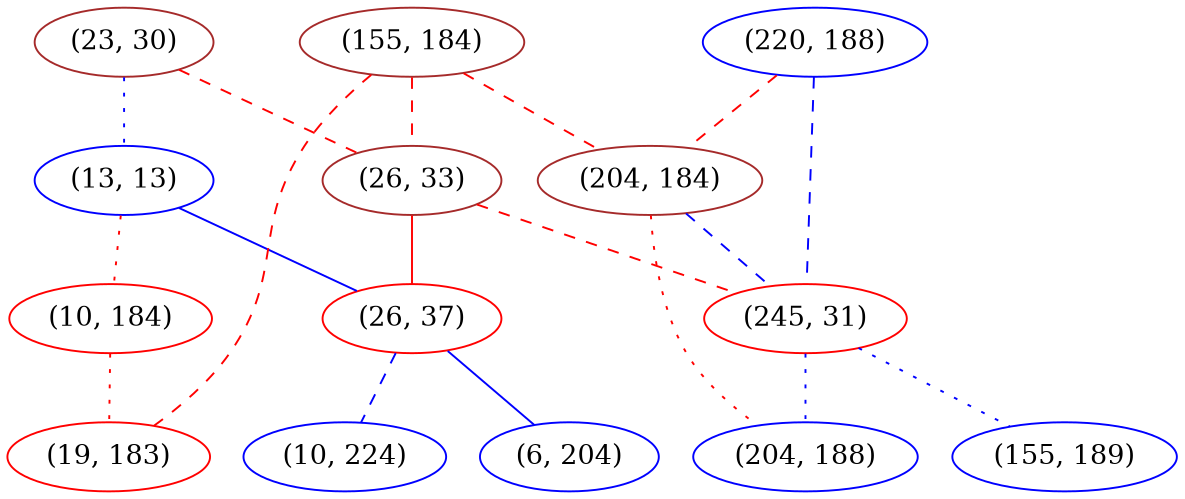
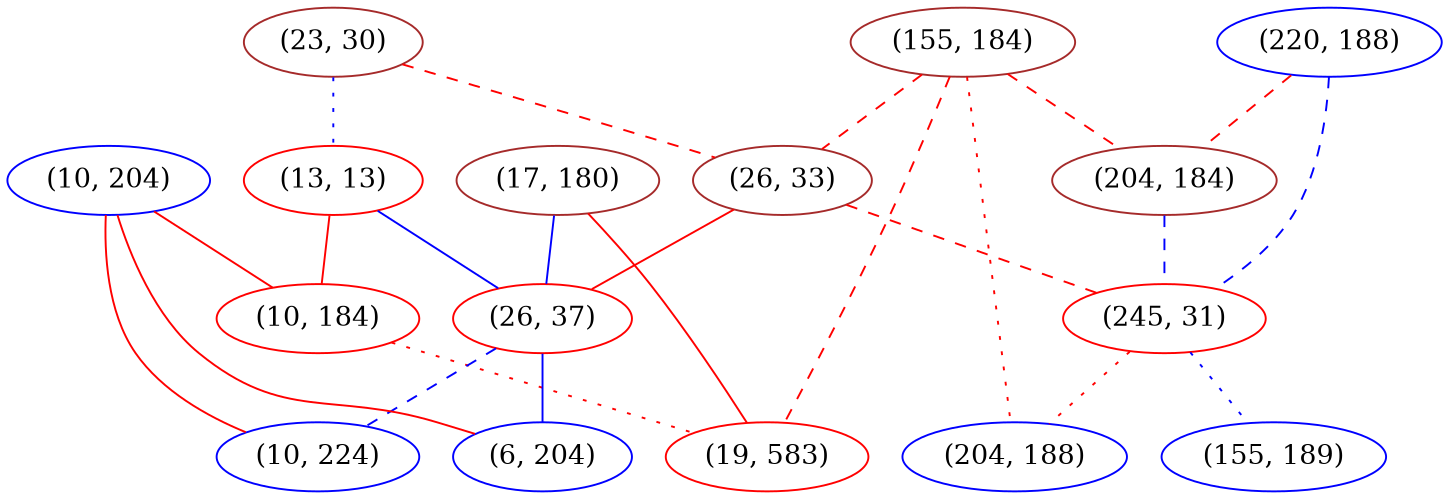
node "(10, 204)": added
node "(13, 13)": color blue -> red
node "(17, 180)": added
edge "(13, 13)" -- "(10, 184)": style dotted -> solid
edge "(204, 184)" -- "(204, 188)": now "(155, 184)" -- "(204, 188)"
edge "(245, 31)" -- "(204, 188)": color blue -> red
node "(19, 183)": label "(19, 183)" -> "(19, 583)"
